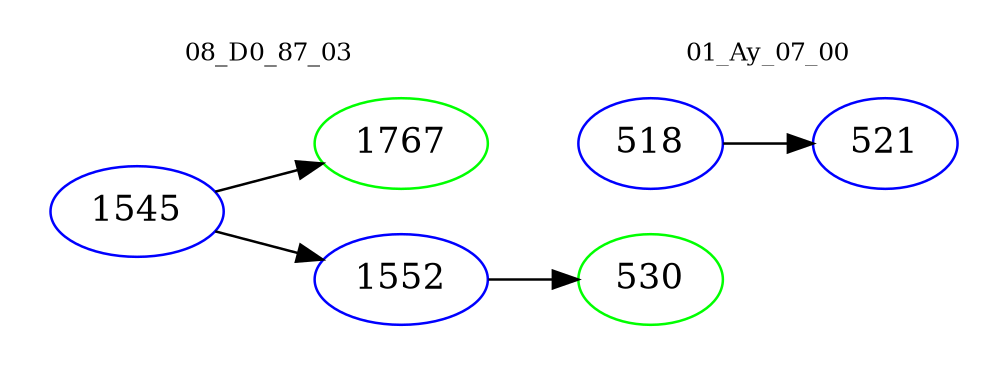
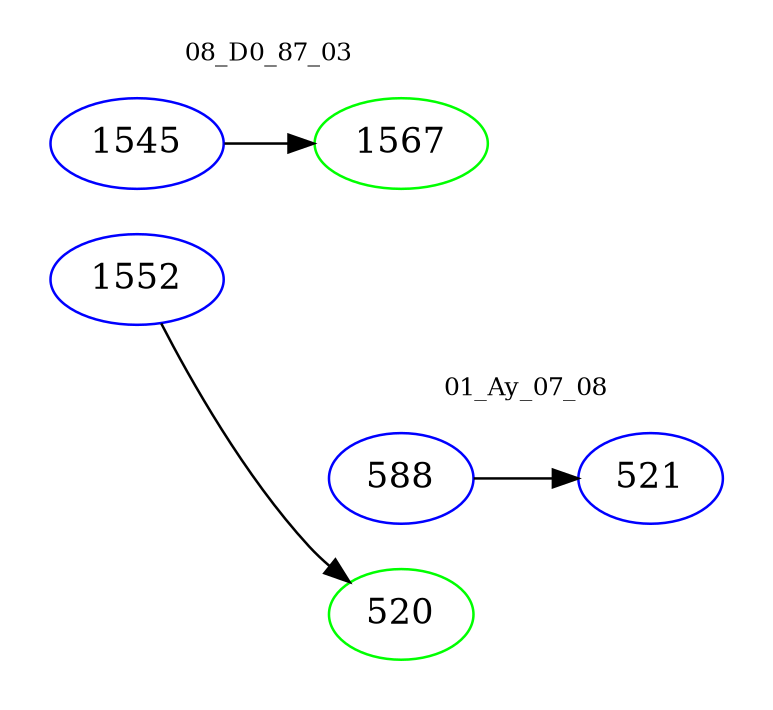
cluster "01_Ay_07_00": label "01_Ay_07_00" -> "01_Ay_07_08"
node "1767": label "1767" -> "1567"
node "518": label "518" -> "588"
edge "1545" -> "1552": removed
node "530": label "530" -> "520"
